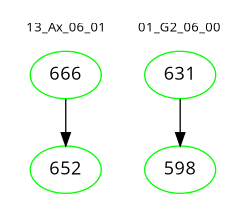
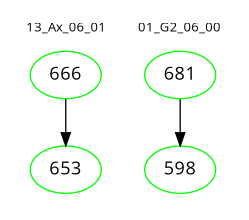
node "631": label "631" -> "681"
node "652": label "652" -> "653"
